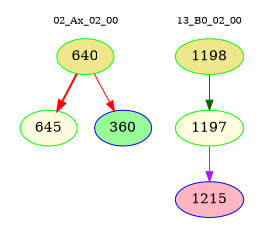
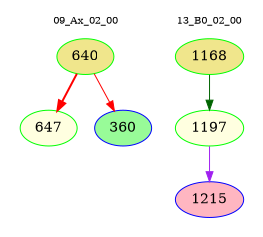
cluster "02_Ax_02_00": label "02_Ax_02_00" -> "09_Ax_02_00"
node "1198": label "1198" -> "1168"
node "645": label "645" -> "647"
